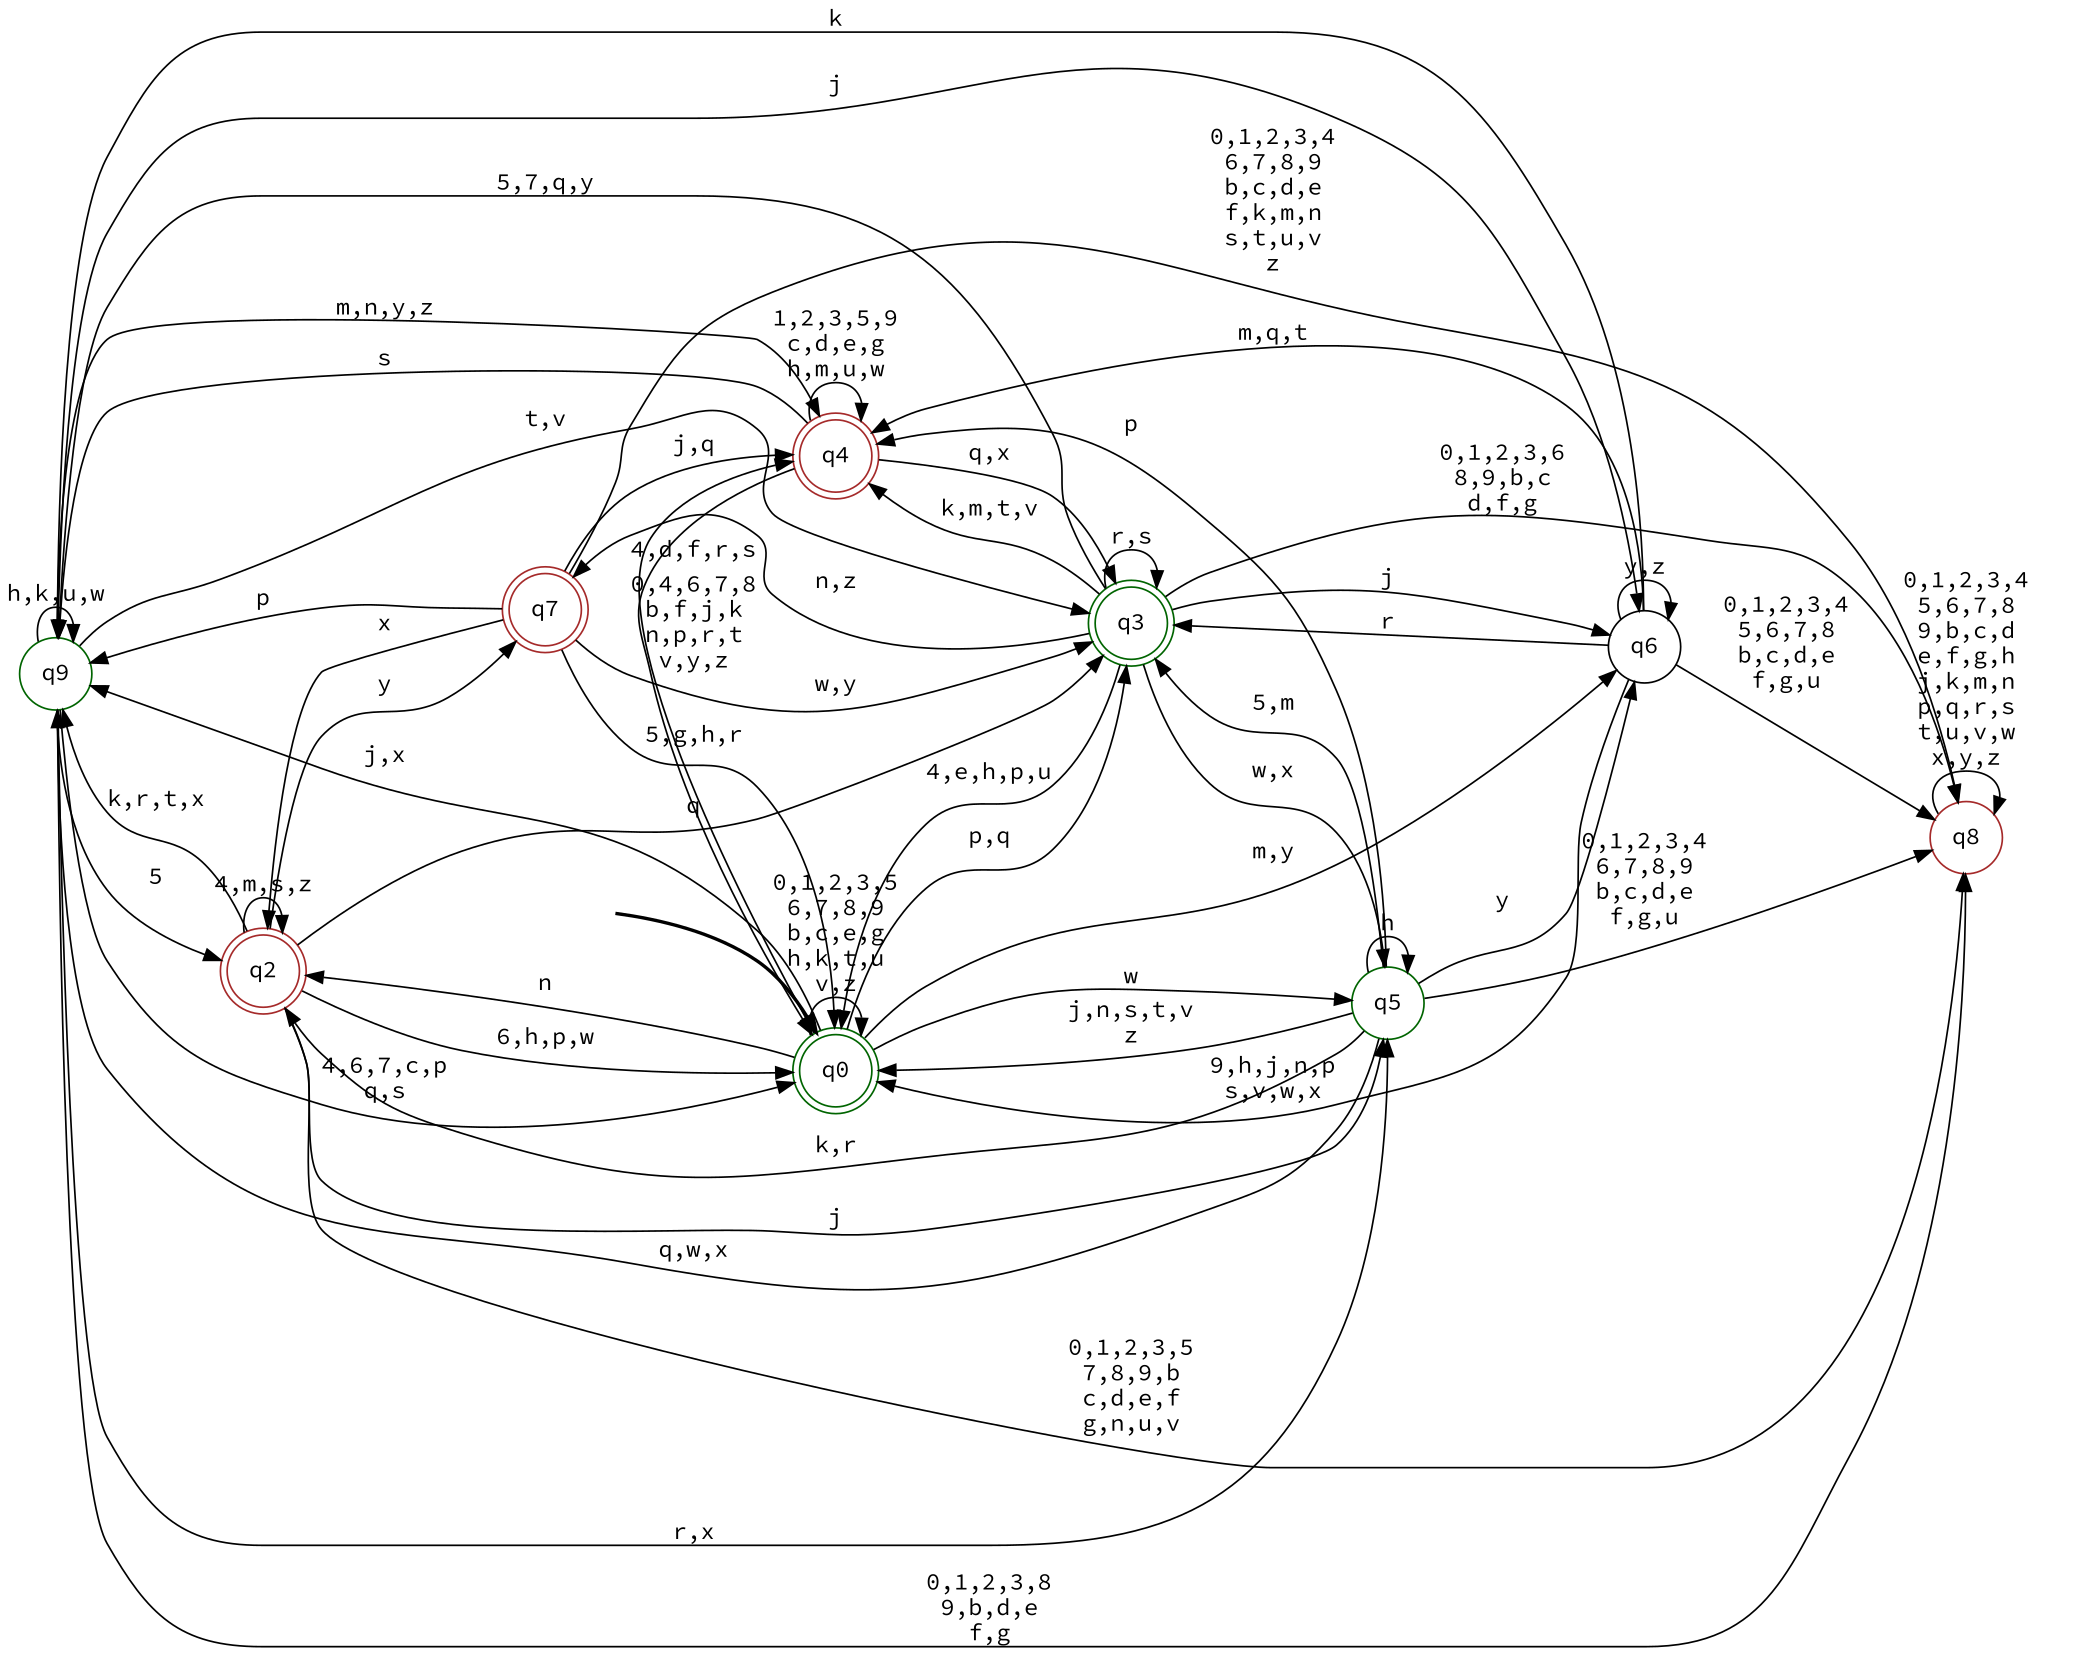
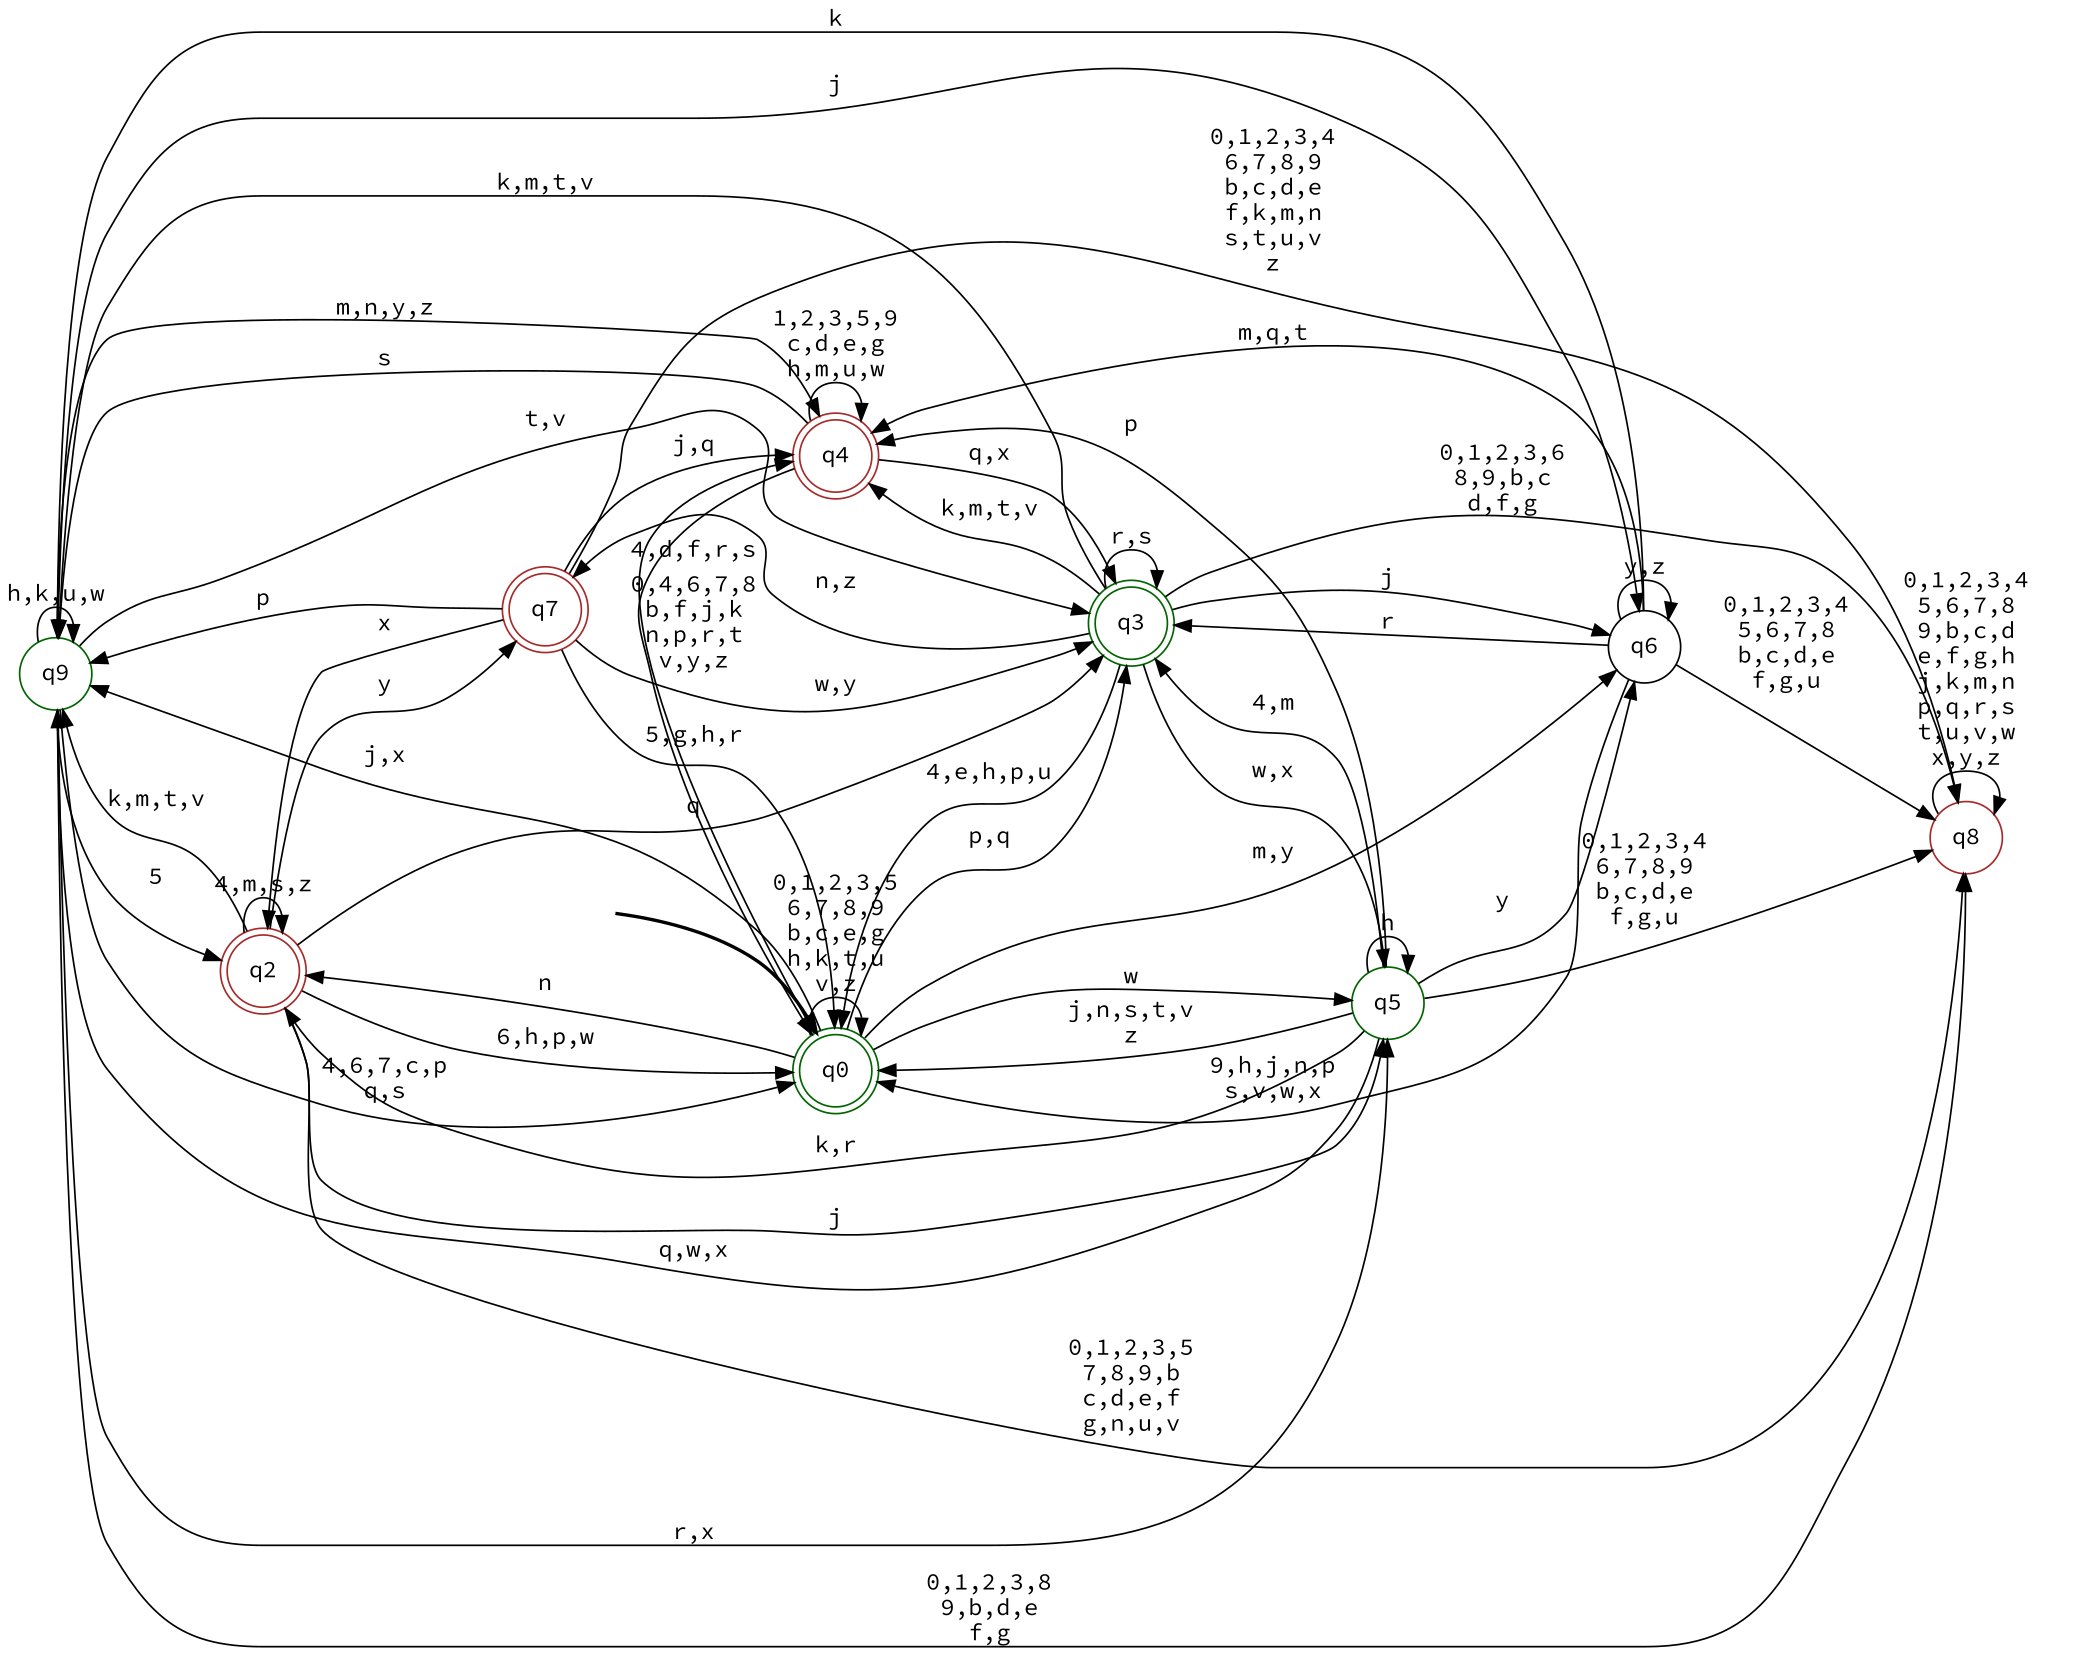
edge "q3" -> "q9": label "5,7,q,y" -> "k,m,t,v"
edge "q5" -> "q3": label "5,m" -> "4,m"
edge "q2" -> "q9": label "k,r,t,x" -> "k,m,t,v"
